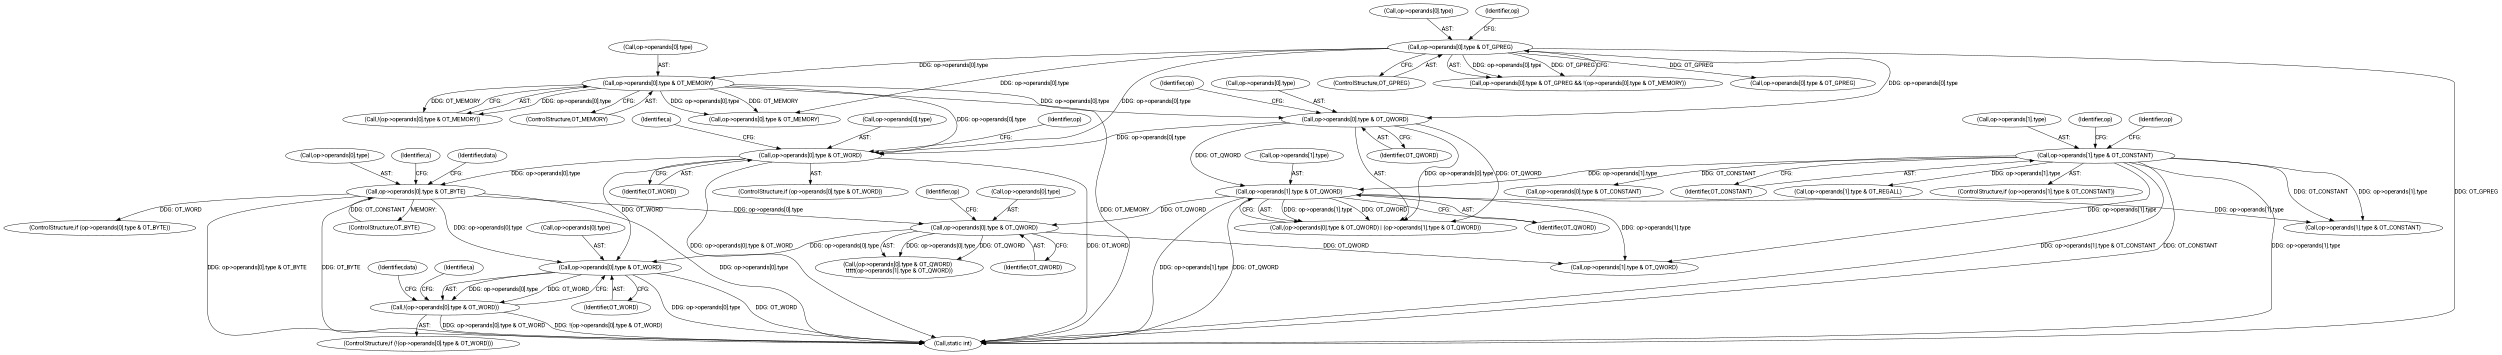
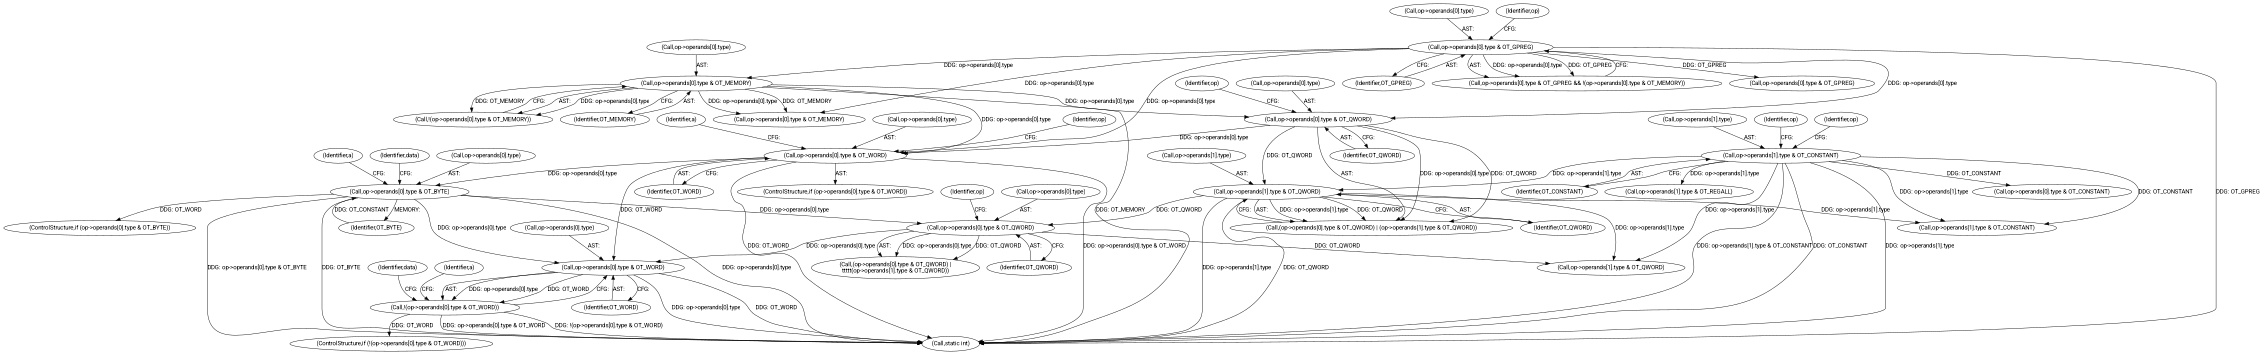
node "(ControlStructure,OT_GPREG)": label "(ControlStructure,OT_GPREG)" -> "(Identifier,OT_GPREG)"
node "(ControlStructure,OT_MEMORY)": label "(ControlStructure,OT_MEMORY)" -> "(Identifier,OT_MEMORY)"
node "(ControlStructure,if (op->operands[1].type & OT_CONSTANT))": removed
node "(ControlStructure,OT_BYTE)": label "(ControlStructure,OT_BYTE)" -> "(Identifier,OT_BYTE)"
edge "(Call,!(op->operands[0].type & OT_WORD))" -> "(ControlStructure,if (!(op->operands[0].type & OT_WORD)))": label "AST: " -> "DDG: OT_WORD"
